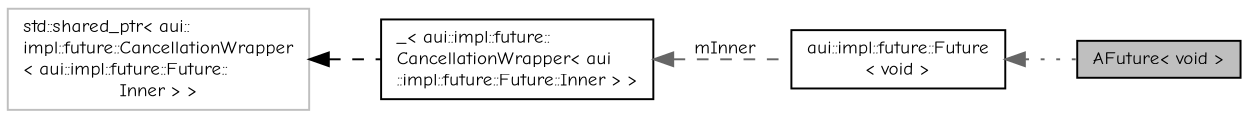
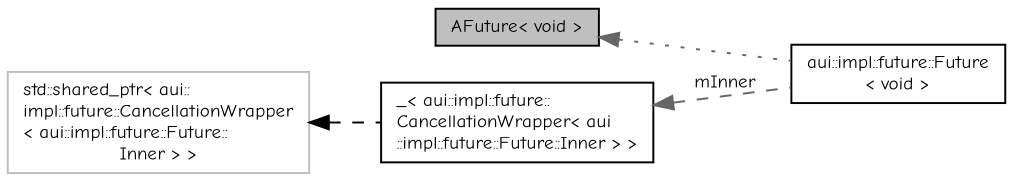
edge "AFuture< void >" -> "aui::impl::future::Future < void >": reversed
